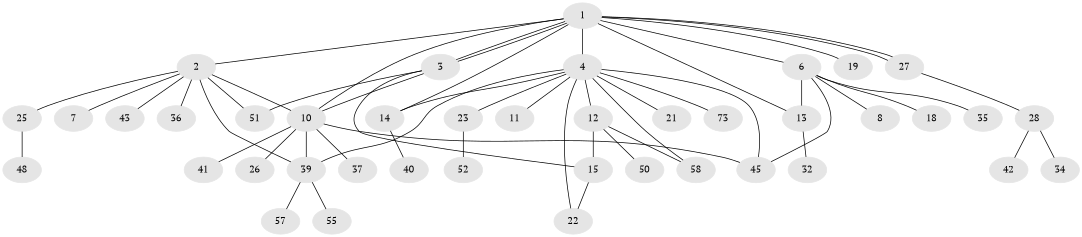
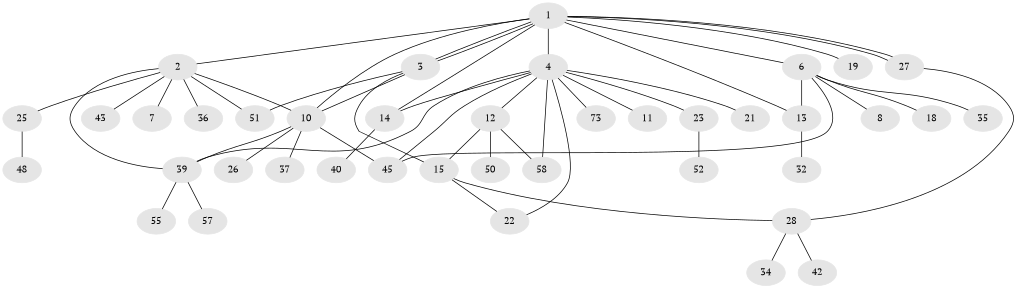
node "41": removed
edge "15" -- "28": added
